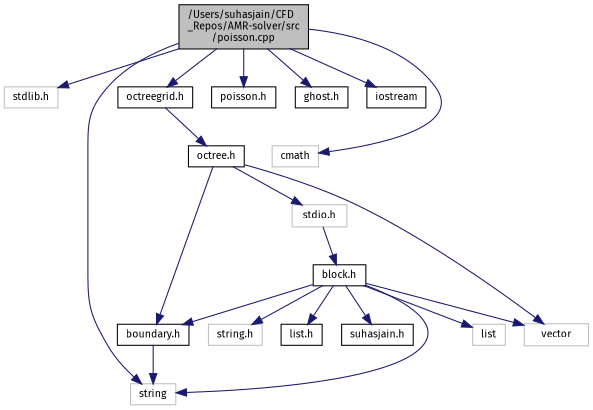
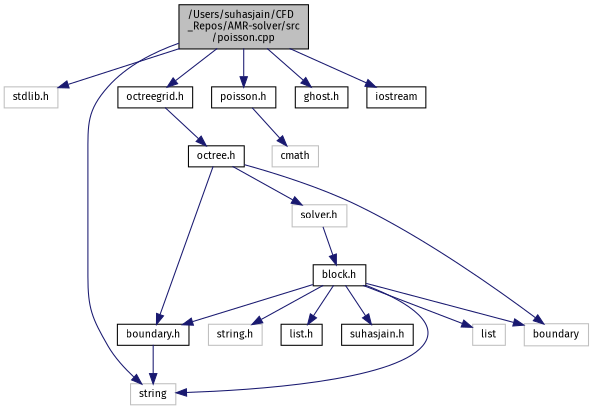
edge "/Users/suhasjain/CFD _Repos/AMR-solver/src /poisson.cpp" -> "cmath": now "poisson.h" -> "cmath"
node "stdio.h": label "stdio.h" -> "solver.h"
node "vector": label "vector" -> "boundary"
